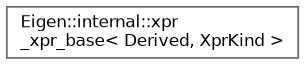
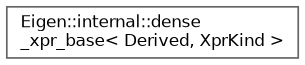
node "Eigen::internal::xpr _xpr_base< Derived, XprKind >": label "Eigen::internal::xpr _xpr_base< Derived, XprKind >" -> "Eigen::internal::dense _xpr_base< Derived, XprKind >"
